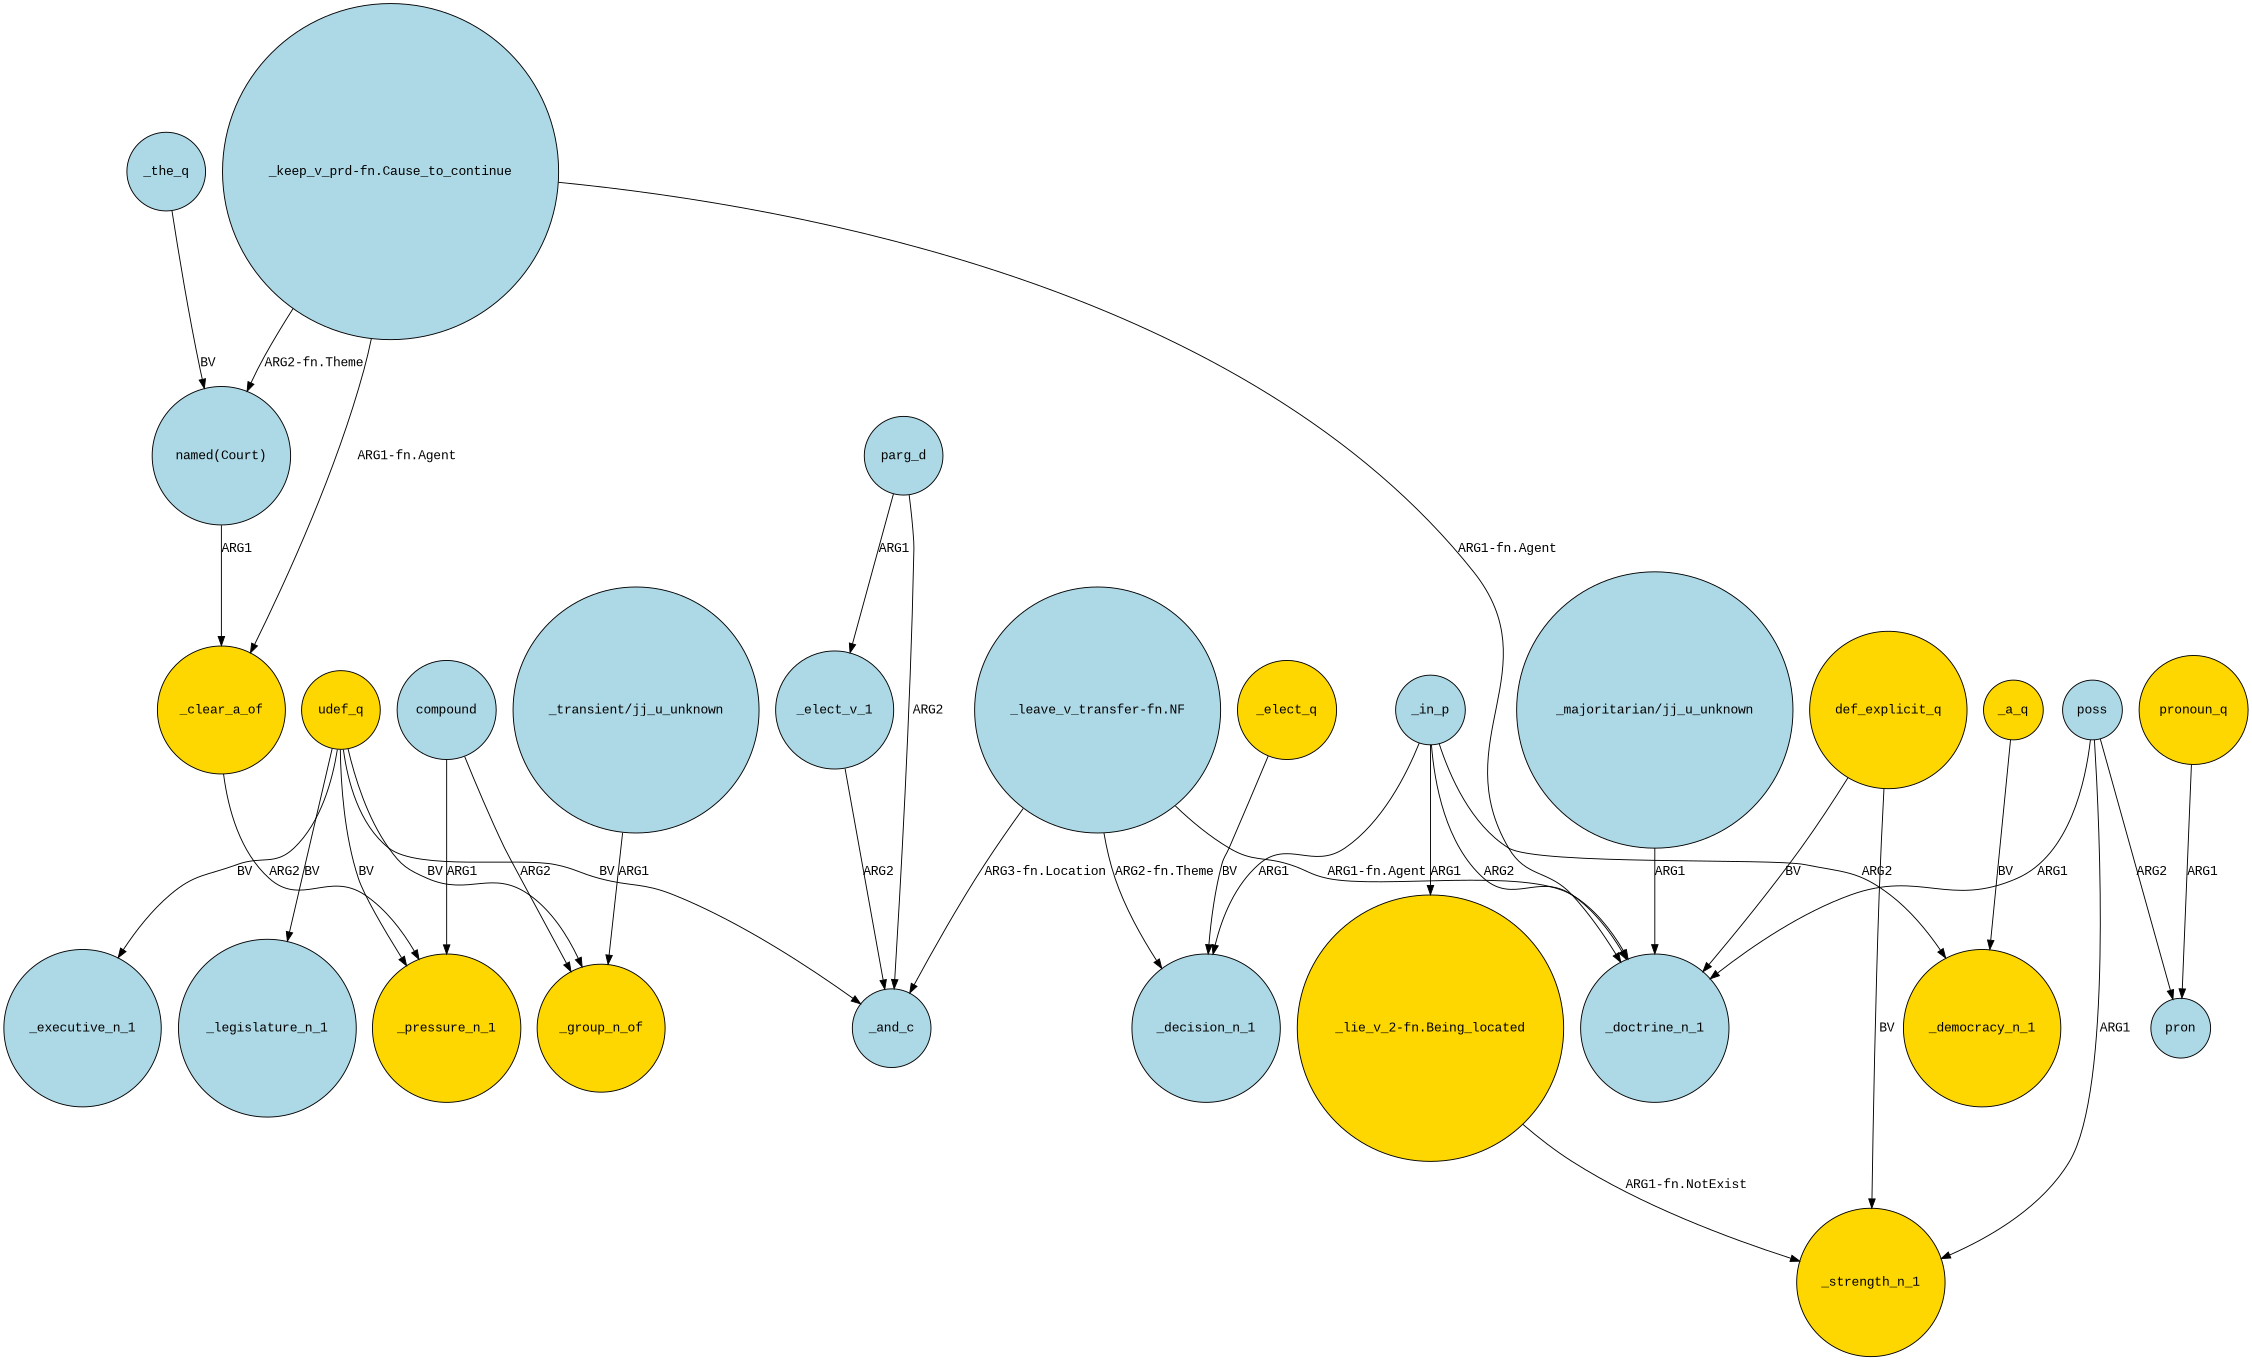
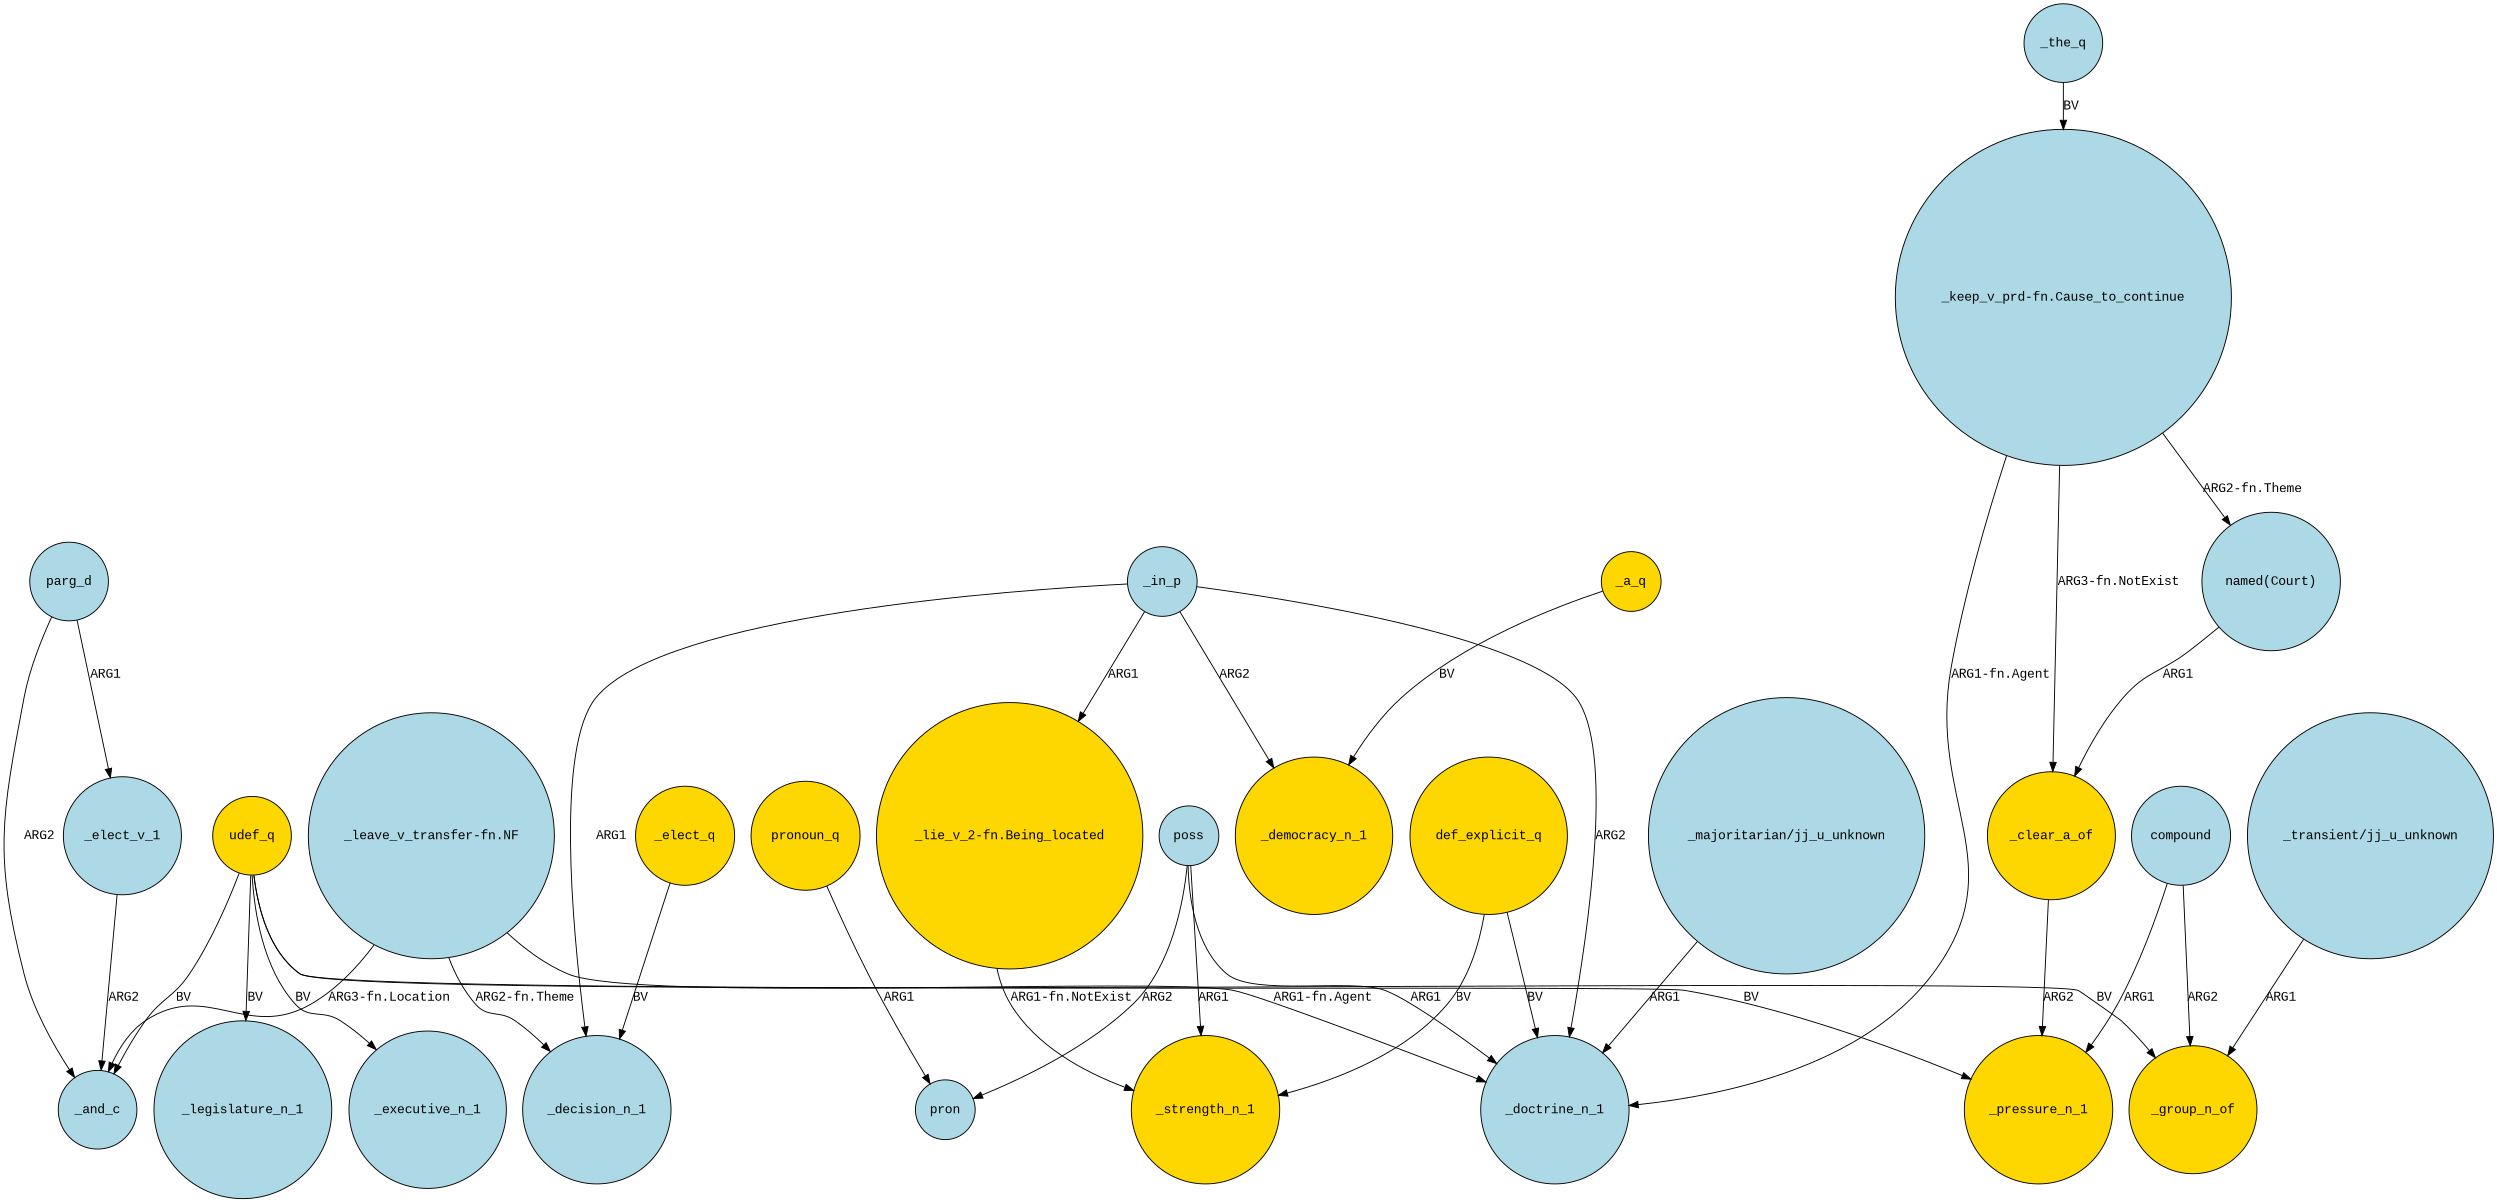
edge "_the_q" -> "named(Court)": now "_the_q" -> "_keep_v_prd-fn.Cause_to_continue"
edge "_keep_v_prd-fn.Cause_to_continue" -> "_clear_a_of": label "ARG1-fn.Agent" -> "ARG3-fn.NotExist"
